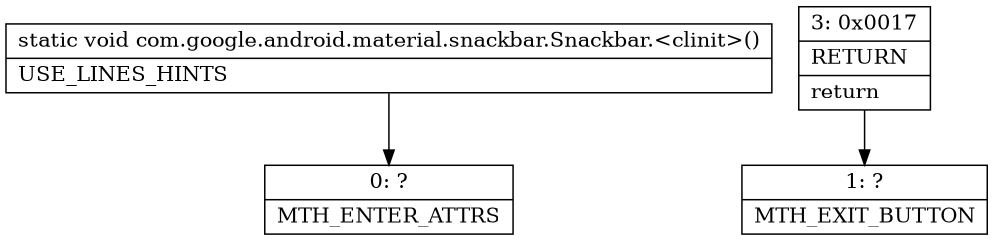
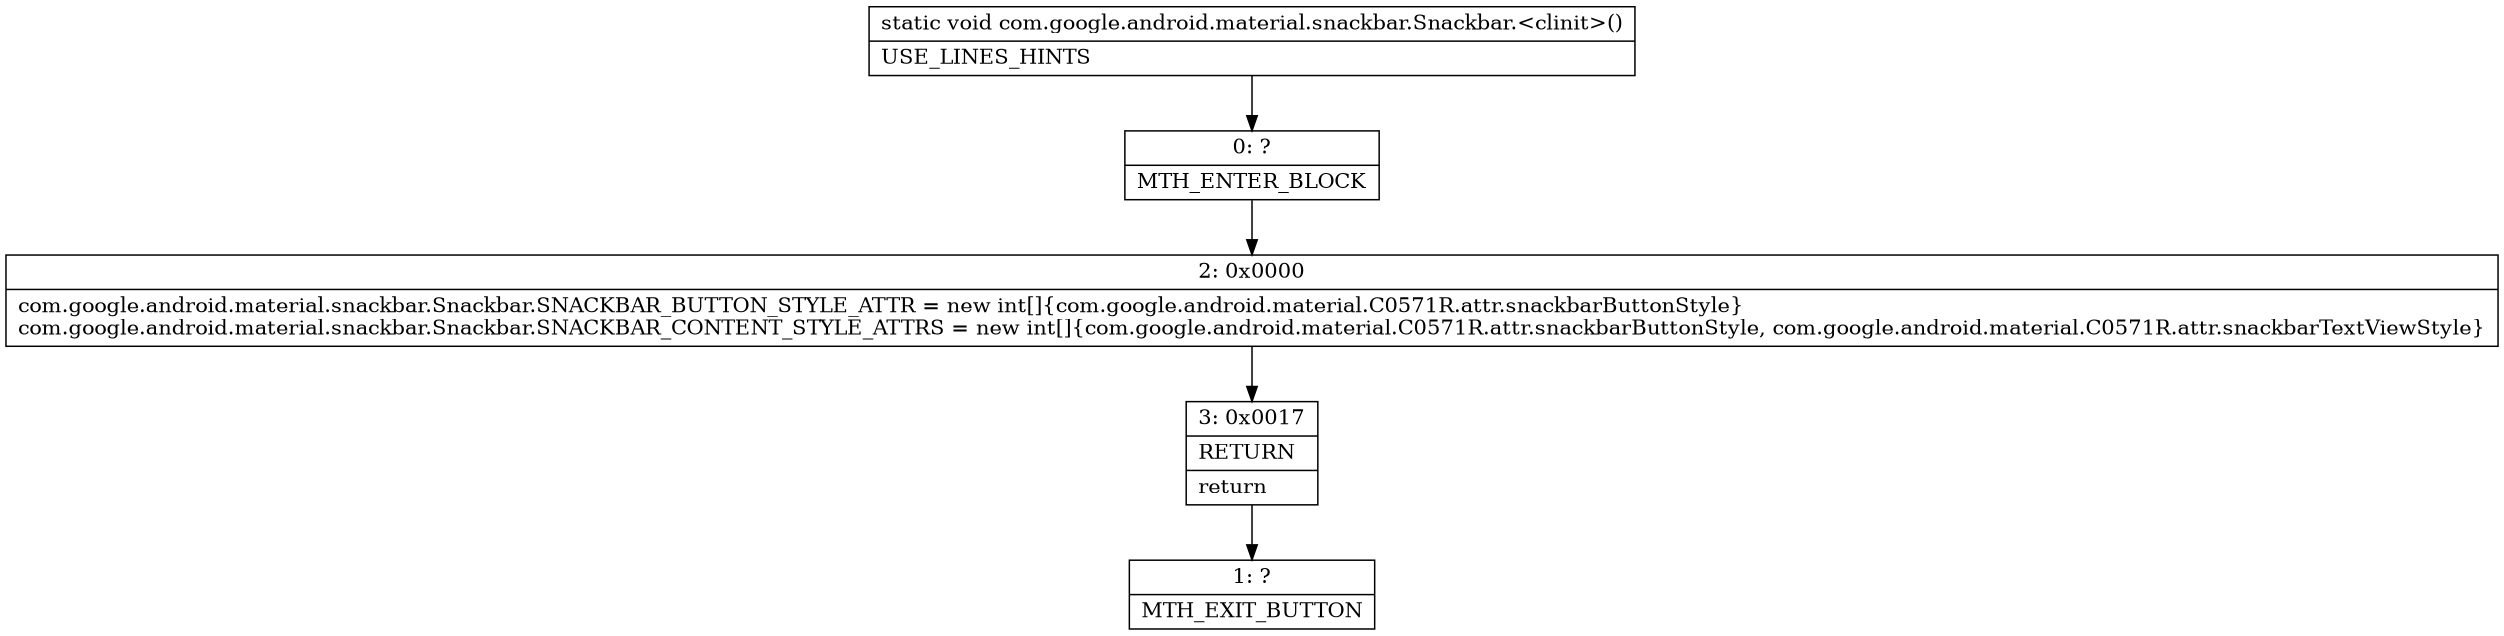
node "0: ?": text "MTH_ENTER_ATTRS" -> "MTH_ENTER_BLOCK"
node "2: 0x0000": added
